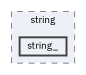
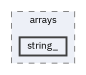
cluster "string": label "string" -> "arrays"
